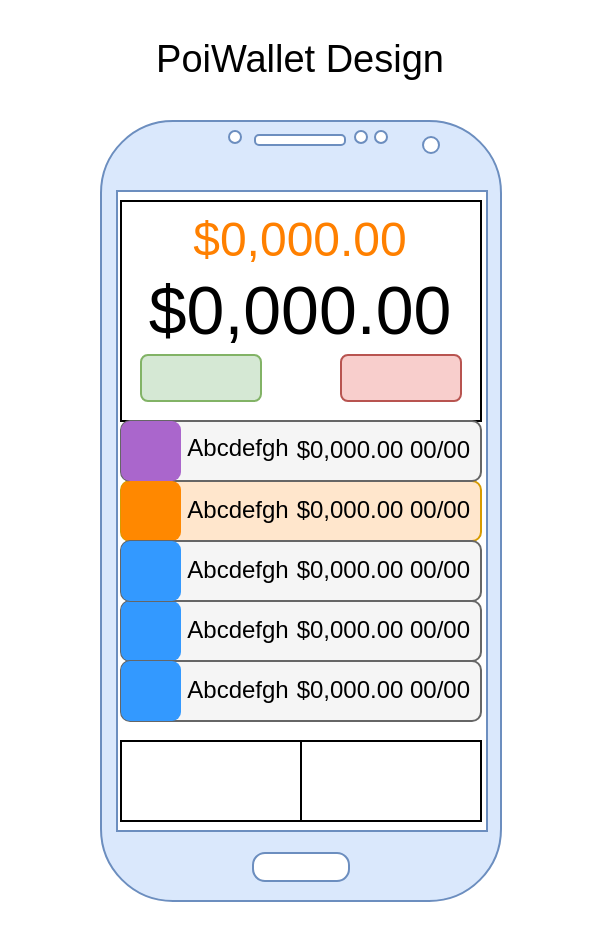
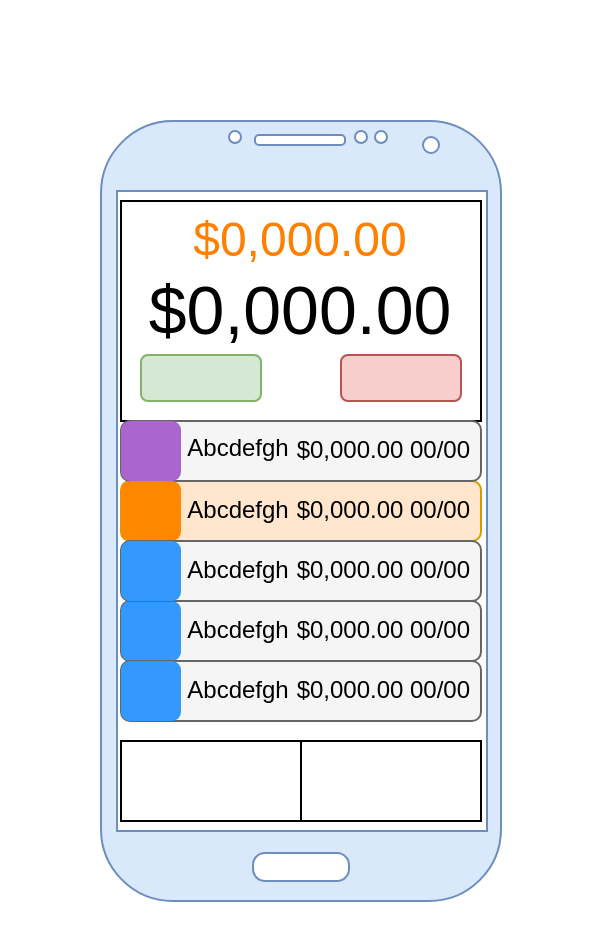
node "PoiWallet Design": removed
